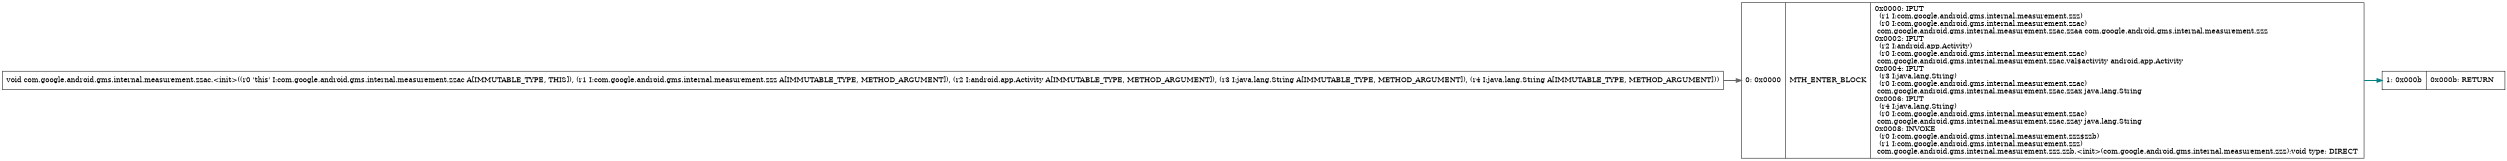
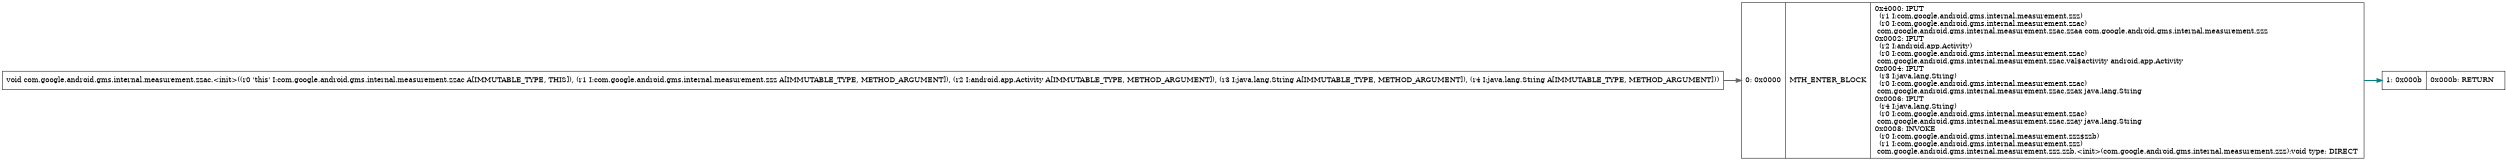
node "0: 0x0000": text "0x0000: IPUT" -> "0x4000: IPUT"
